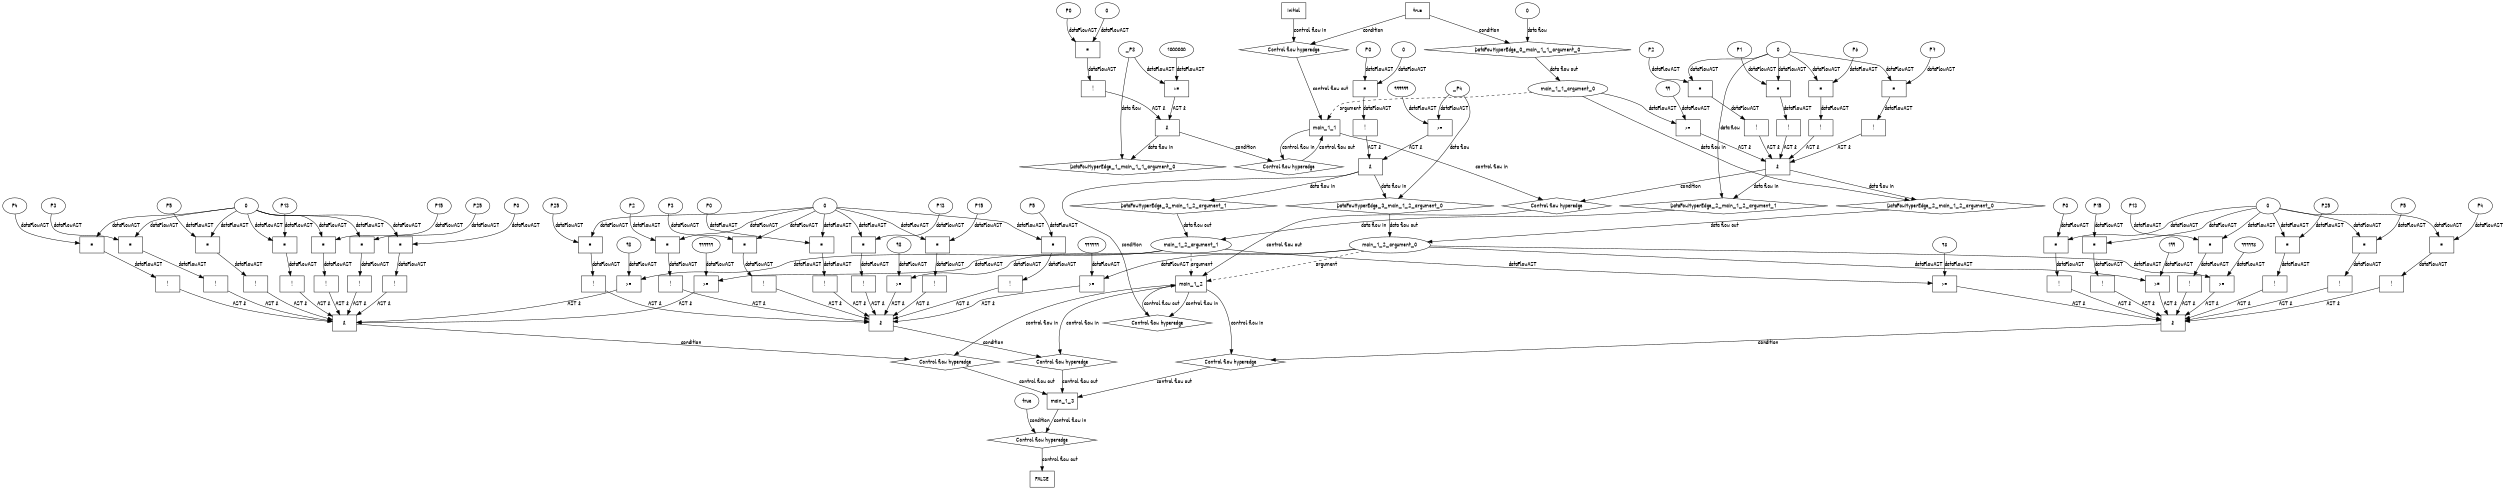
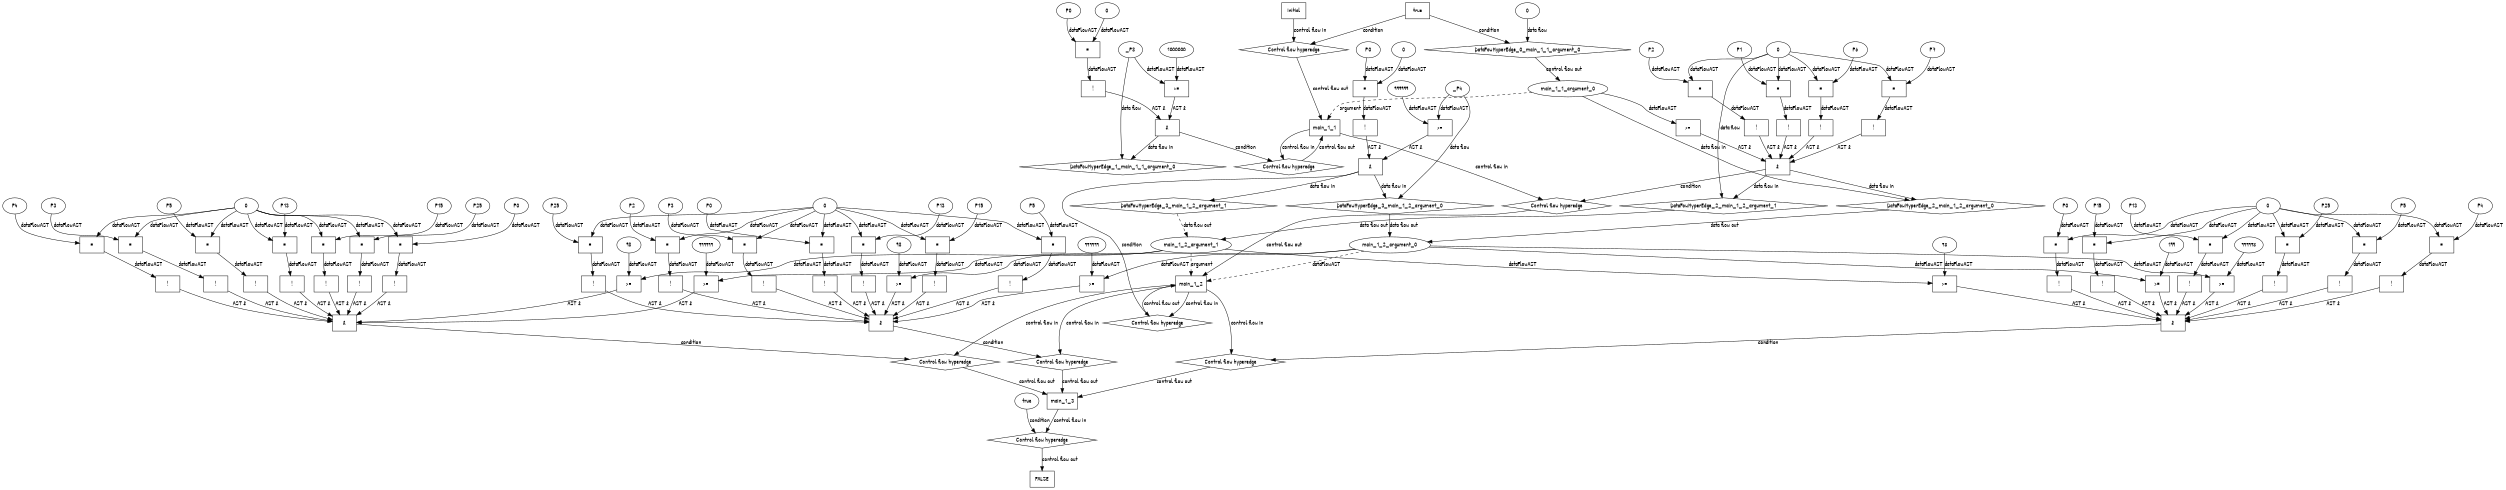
edge "DataFowHyperEdge_0_main_1_1_argument_0" -> "main_1_1_argument_0": label "data flow out" -> "control flow out"
node "99": removed
edge "DataFowHyperEdge_3_main_1_2_argument_1" -> "main_1_2_argument_1": style solid -> dashed
edge "DataFowHyperEdge_2_main_1_2_argument_1" -> "main_1_2_argument_1": label "data flow in" -> "data flow out"
edge "main_1_2_argument_0" -> "main_1_2": label "argument" -> "dataFlowAST"
